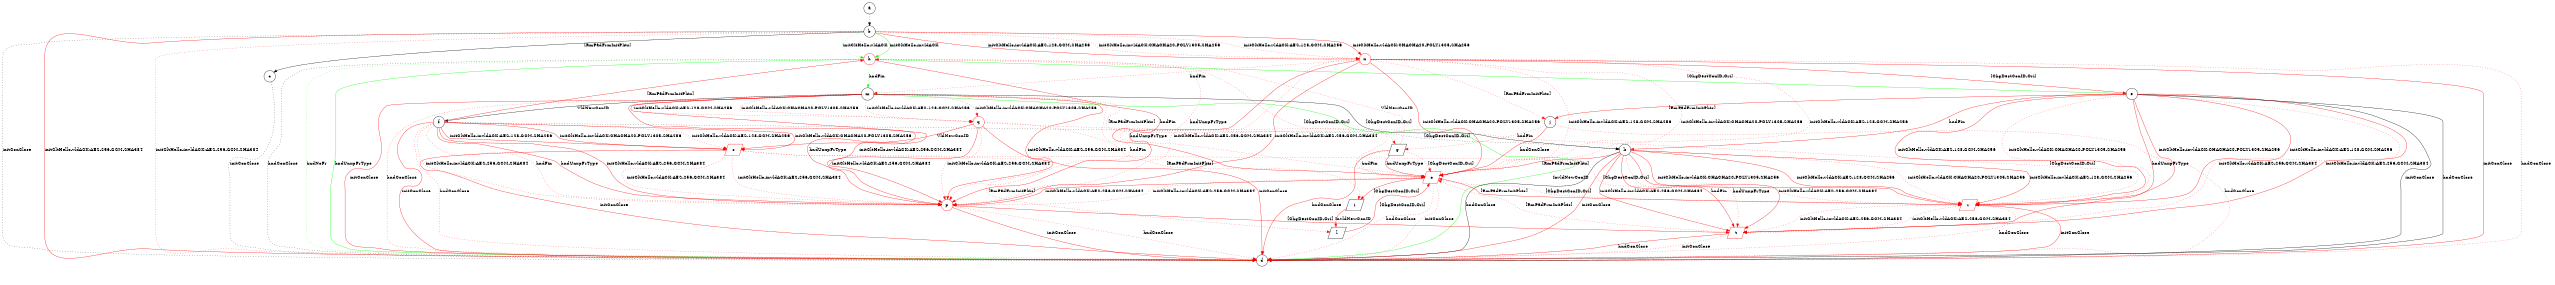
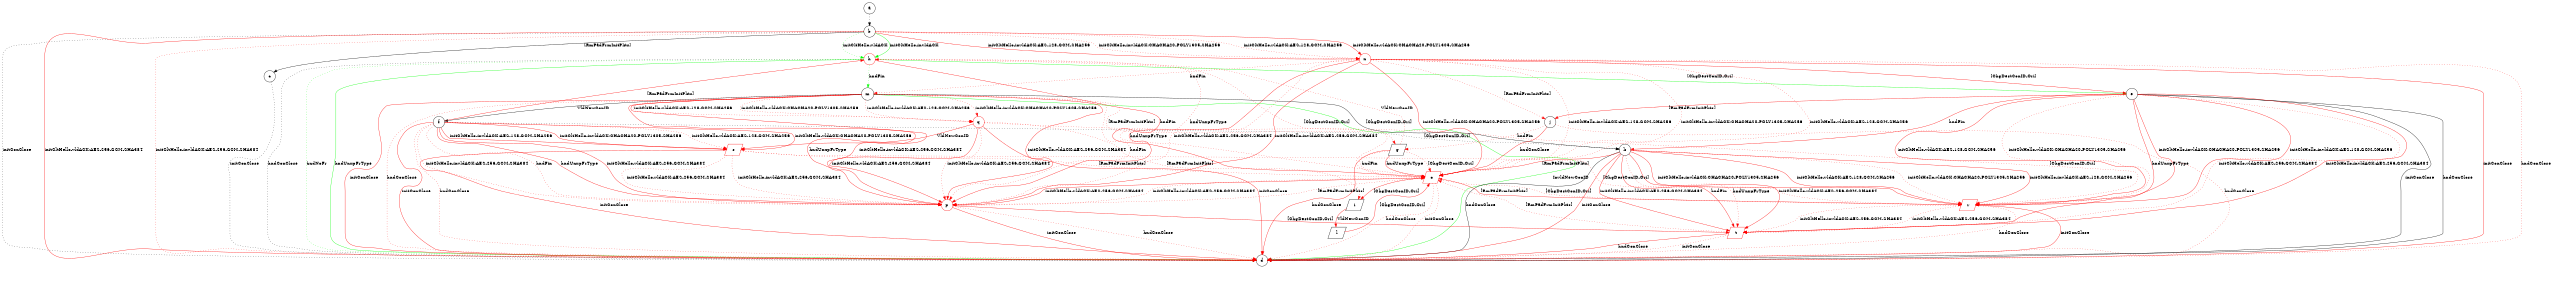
edge "s" -> "l": now "s" -> "o"
edge "p" -> "o": added, label "[RmPadFrmInitPkts]"
edge "i" -> "l": label "InvldNewConID " -> "VldNewConID "
